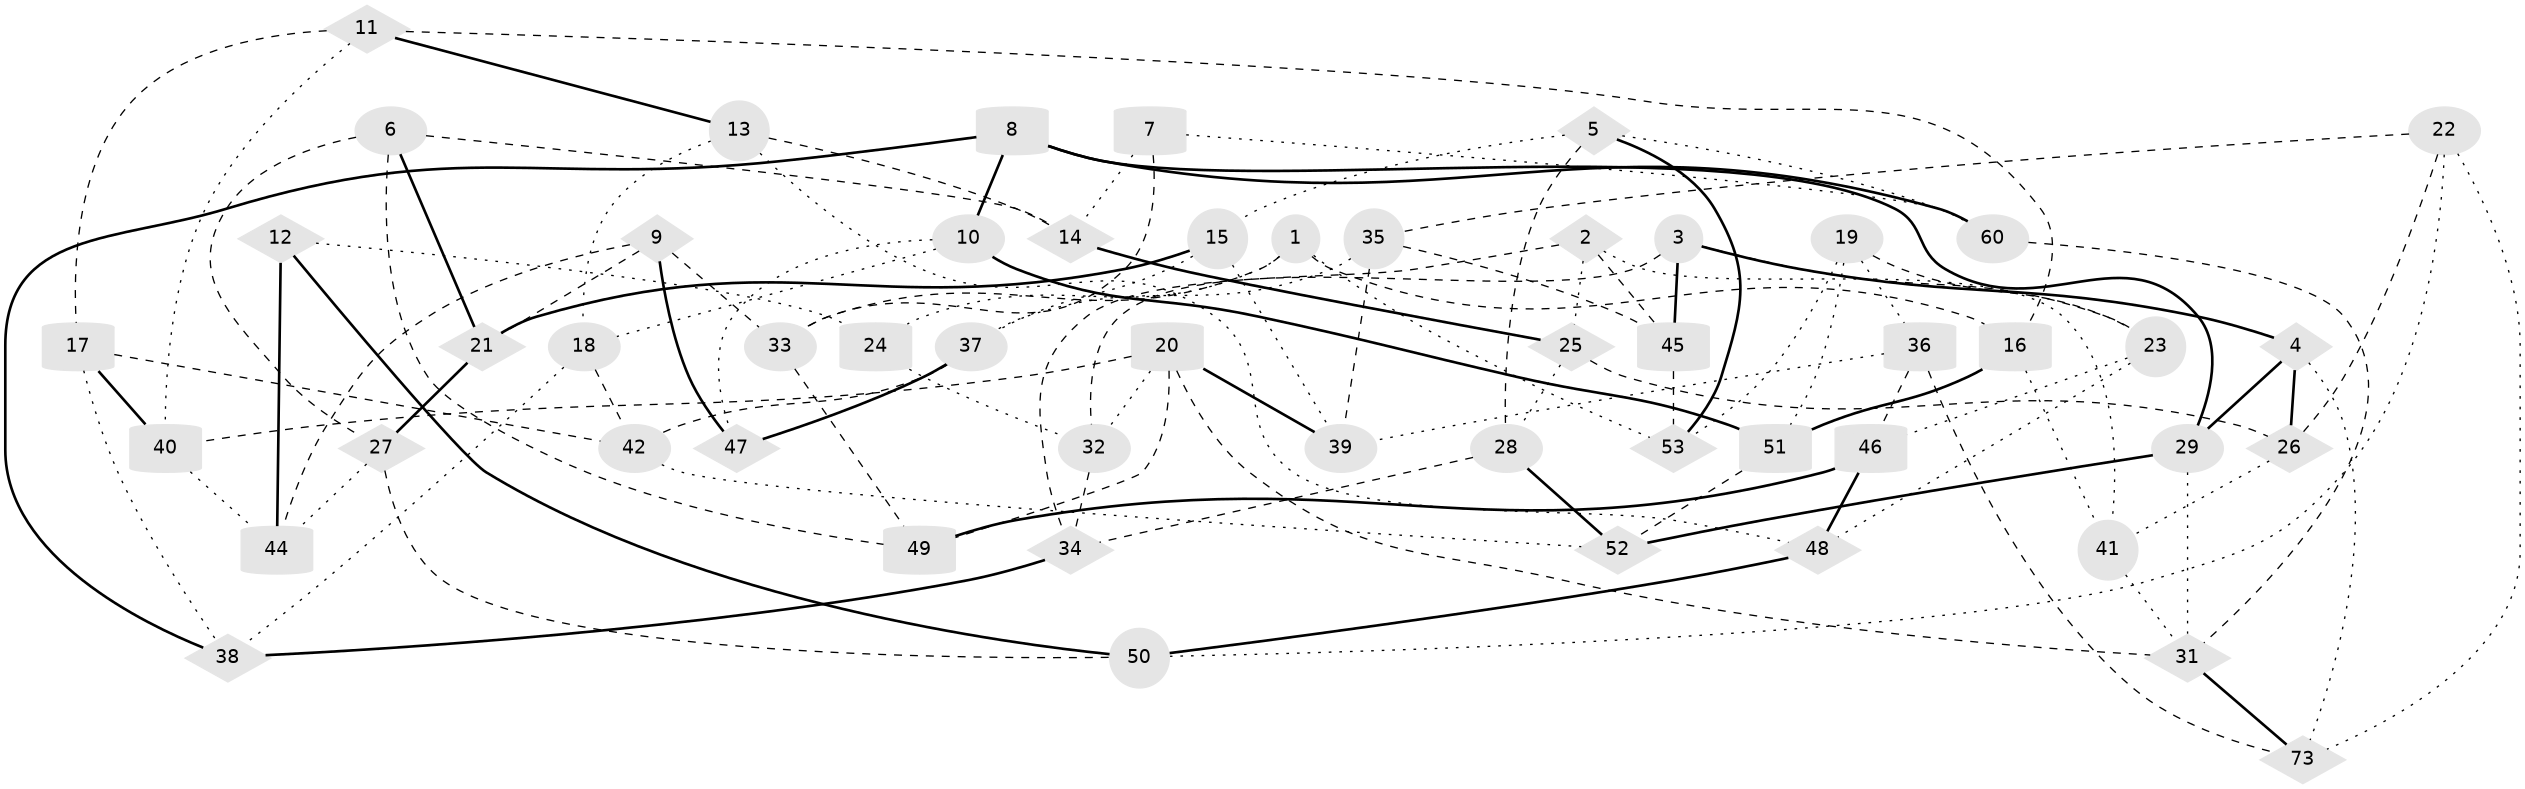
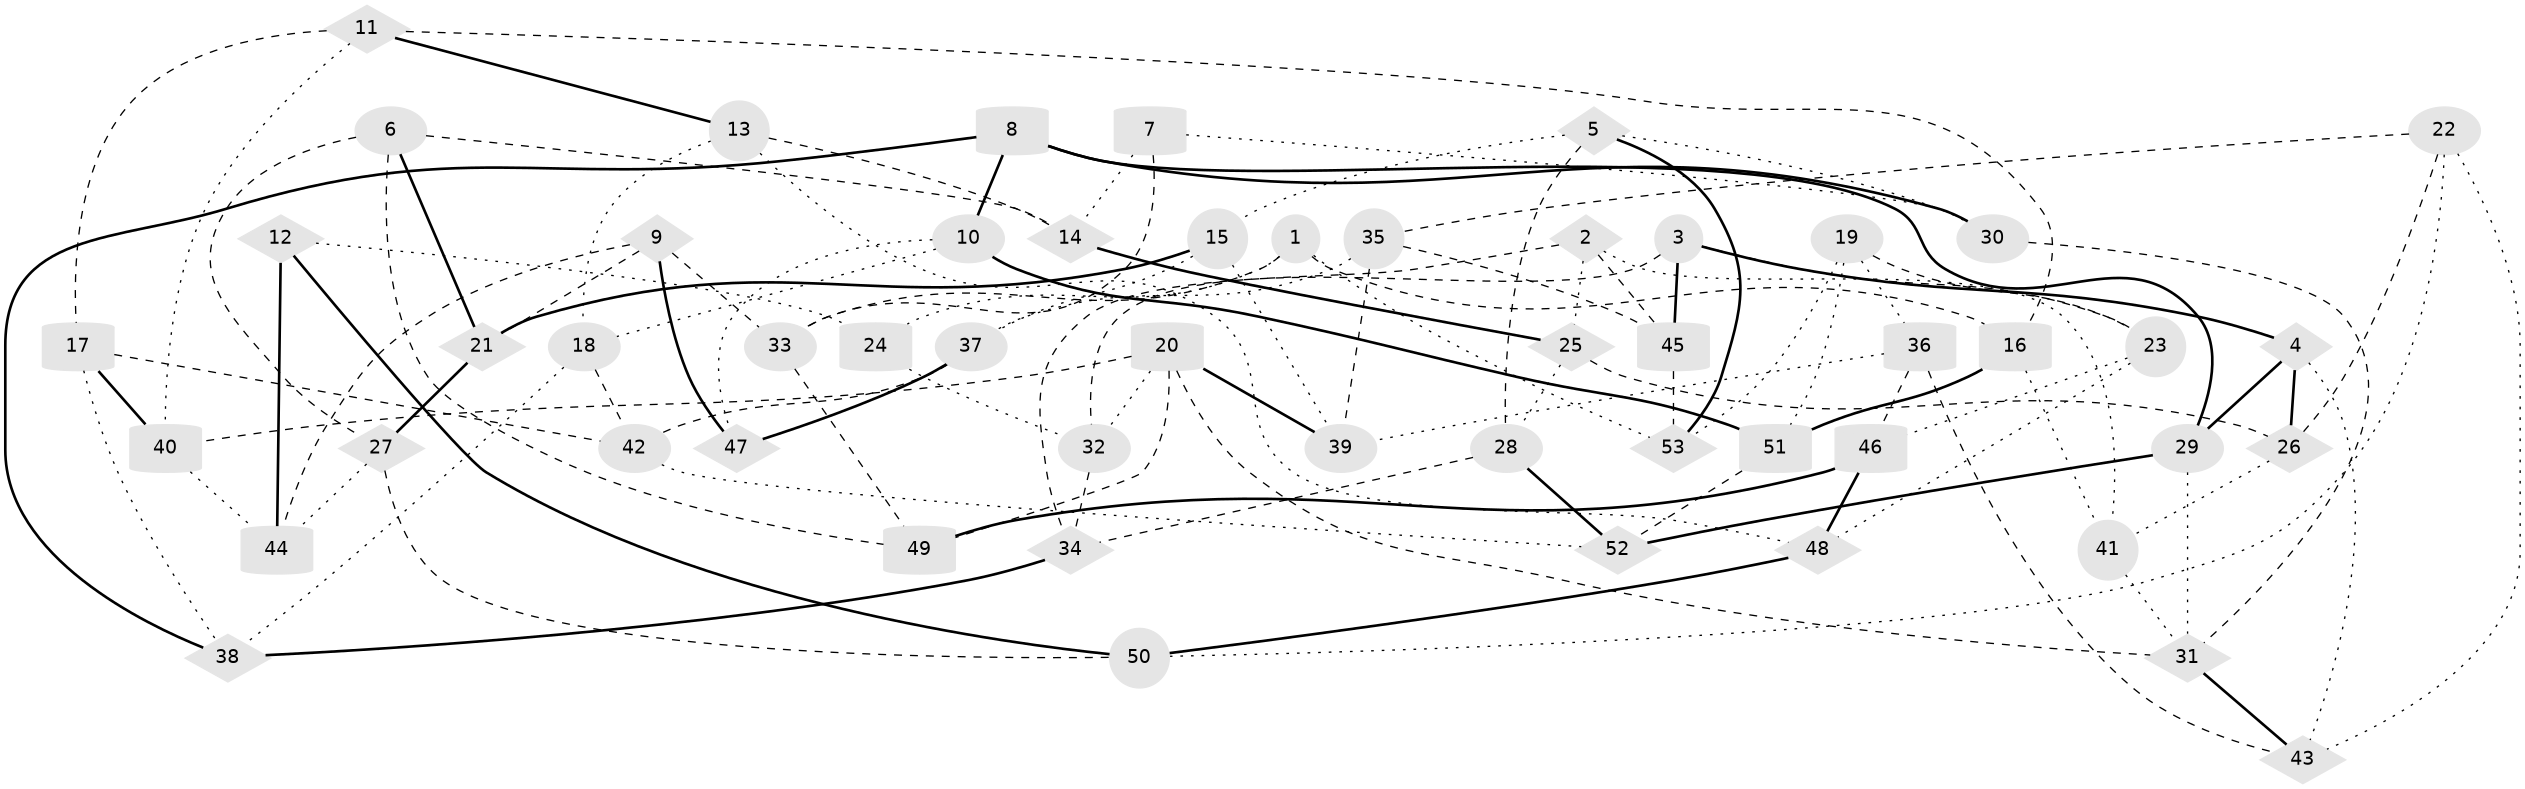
node "60": label "60" -> "30"
node "73": label "73" -> "43"
